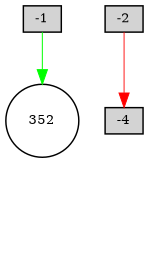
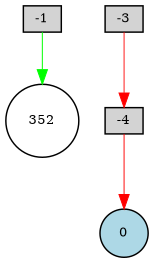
node "-2": label "-2" -> "-3"
node "0": added
